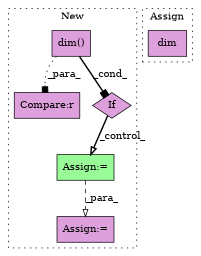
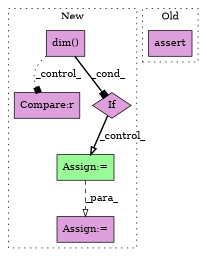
cluster "Assign": label "Assign" -> "Old"
node "dim": label "dim" -> "assert"
edge "dim()" -> "Compare:r": label "_para_" -> "_control_"
